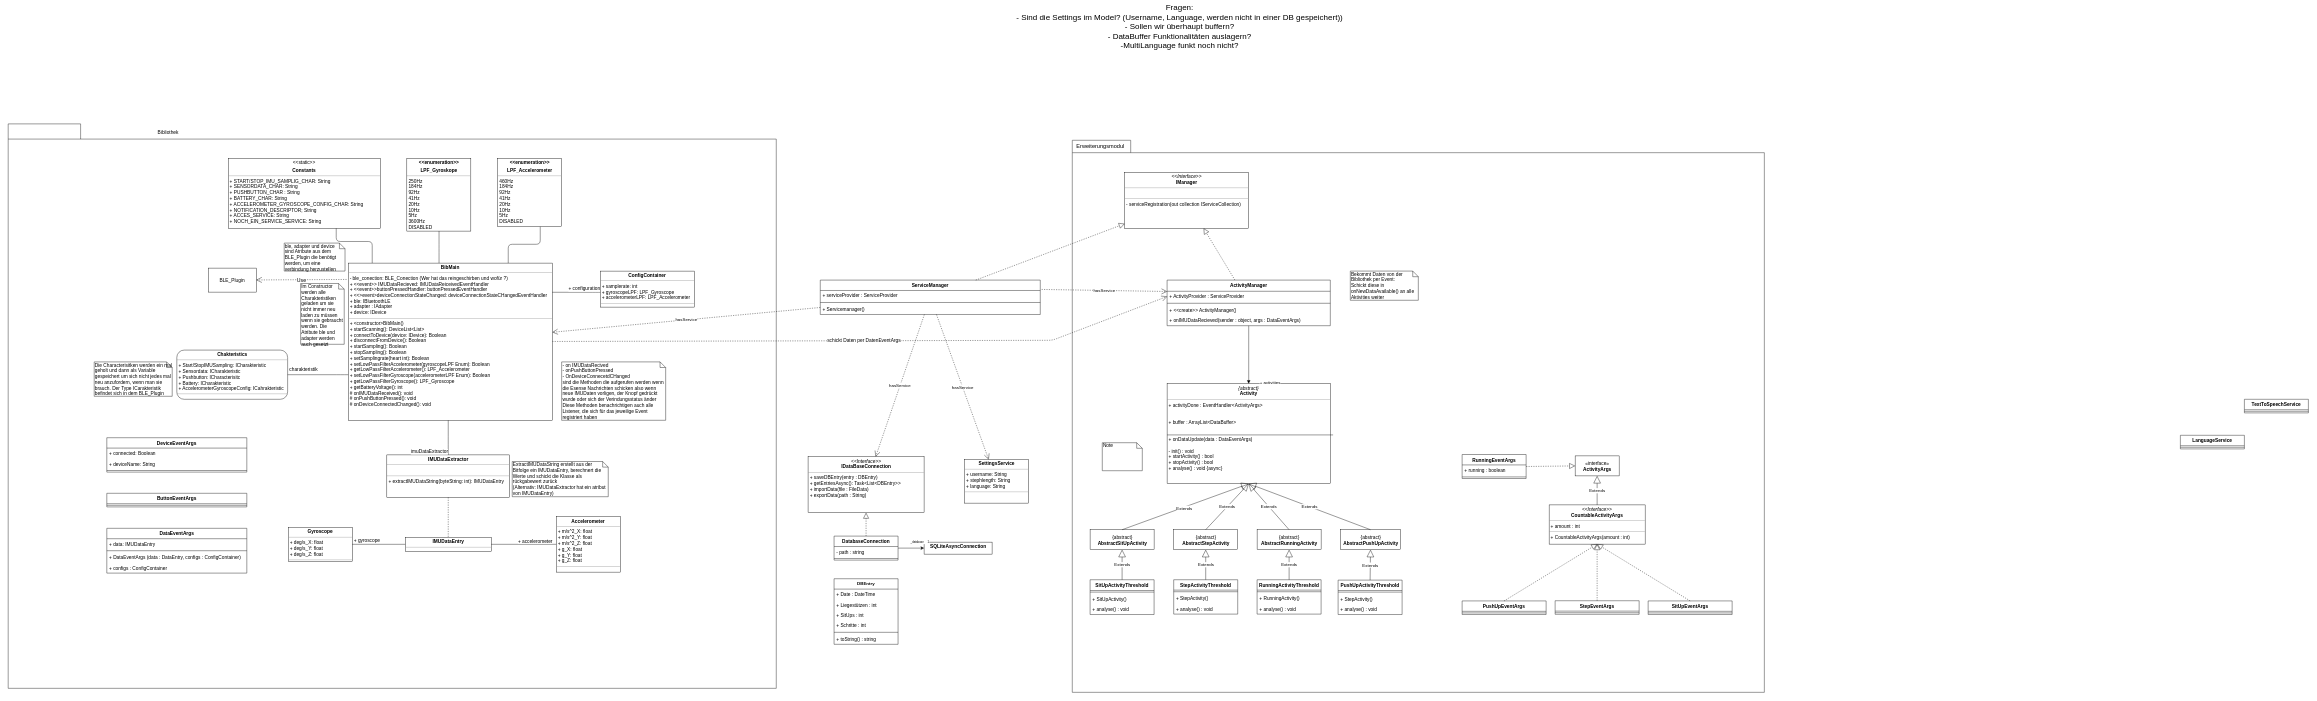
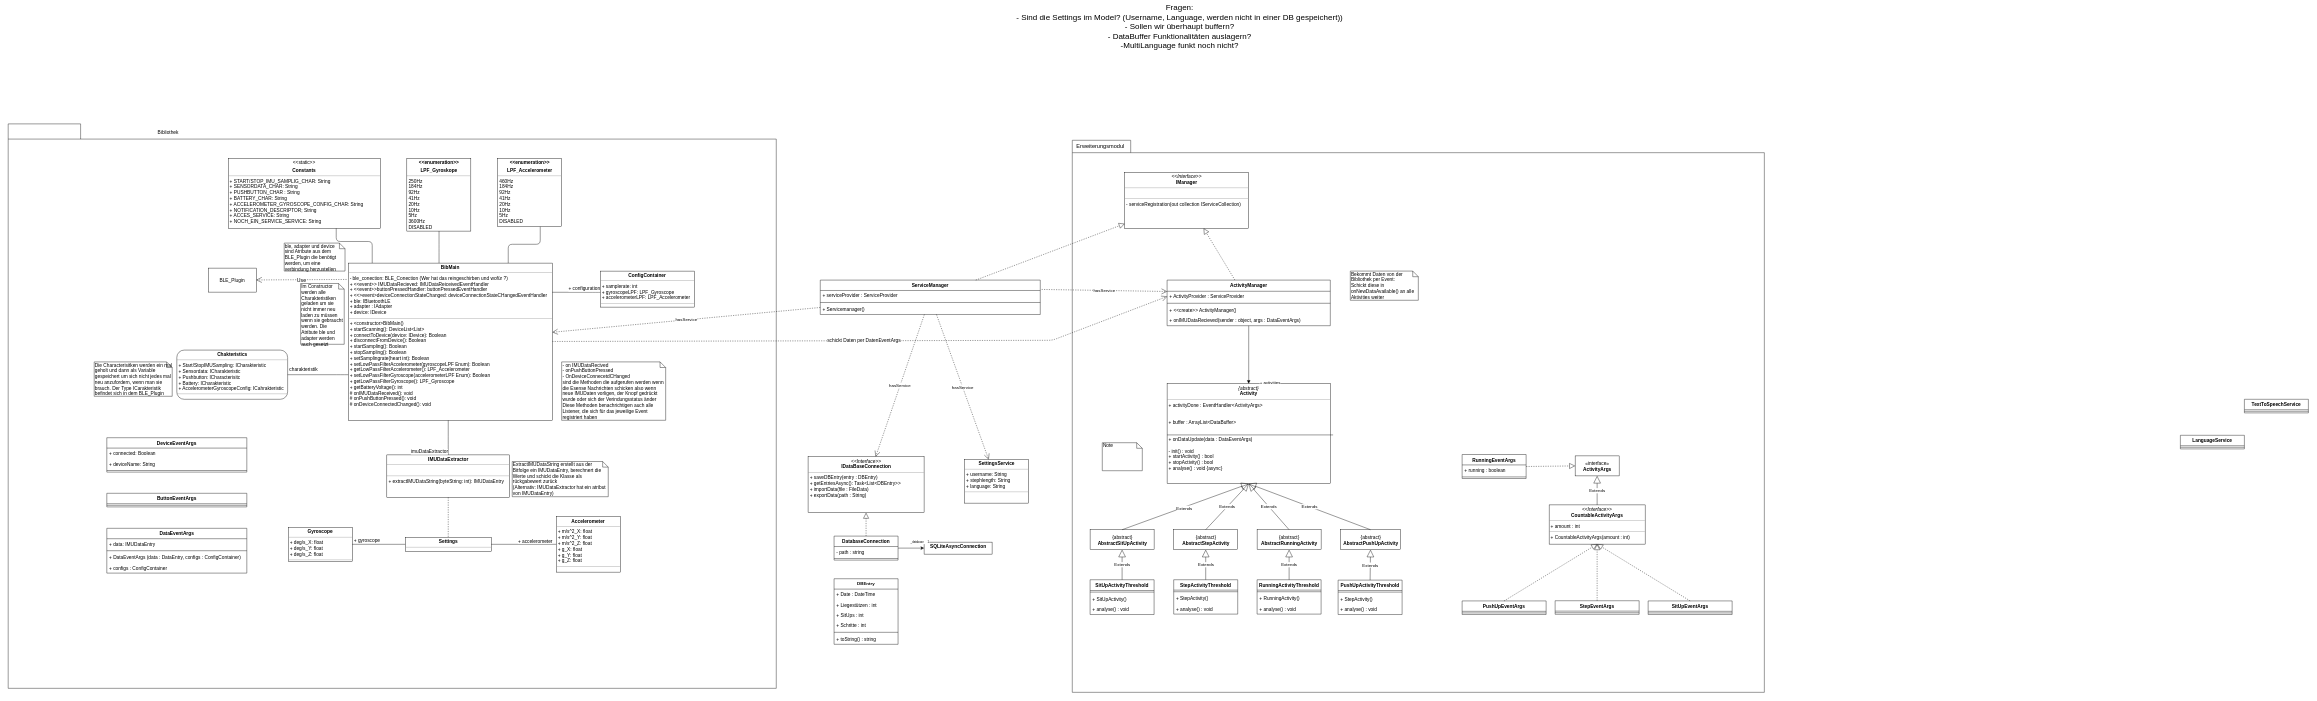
node "IMUDataEntry": label "IMUDataEntry" -> "Settings"
